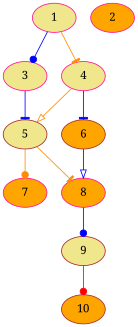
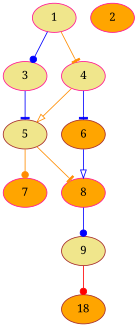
node "10": label "10" -> "18"
